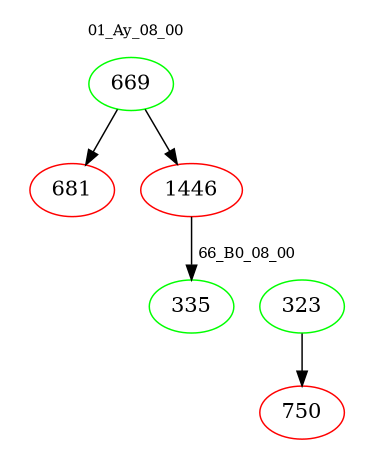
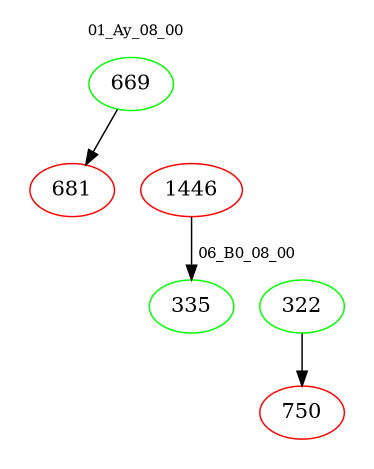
edge "669" -> "1446": removed
cluster "66_B0_08_00": label "66_B0_08_00" -> "06_B0_08_00"
node "323": label "323" -> "322"
